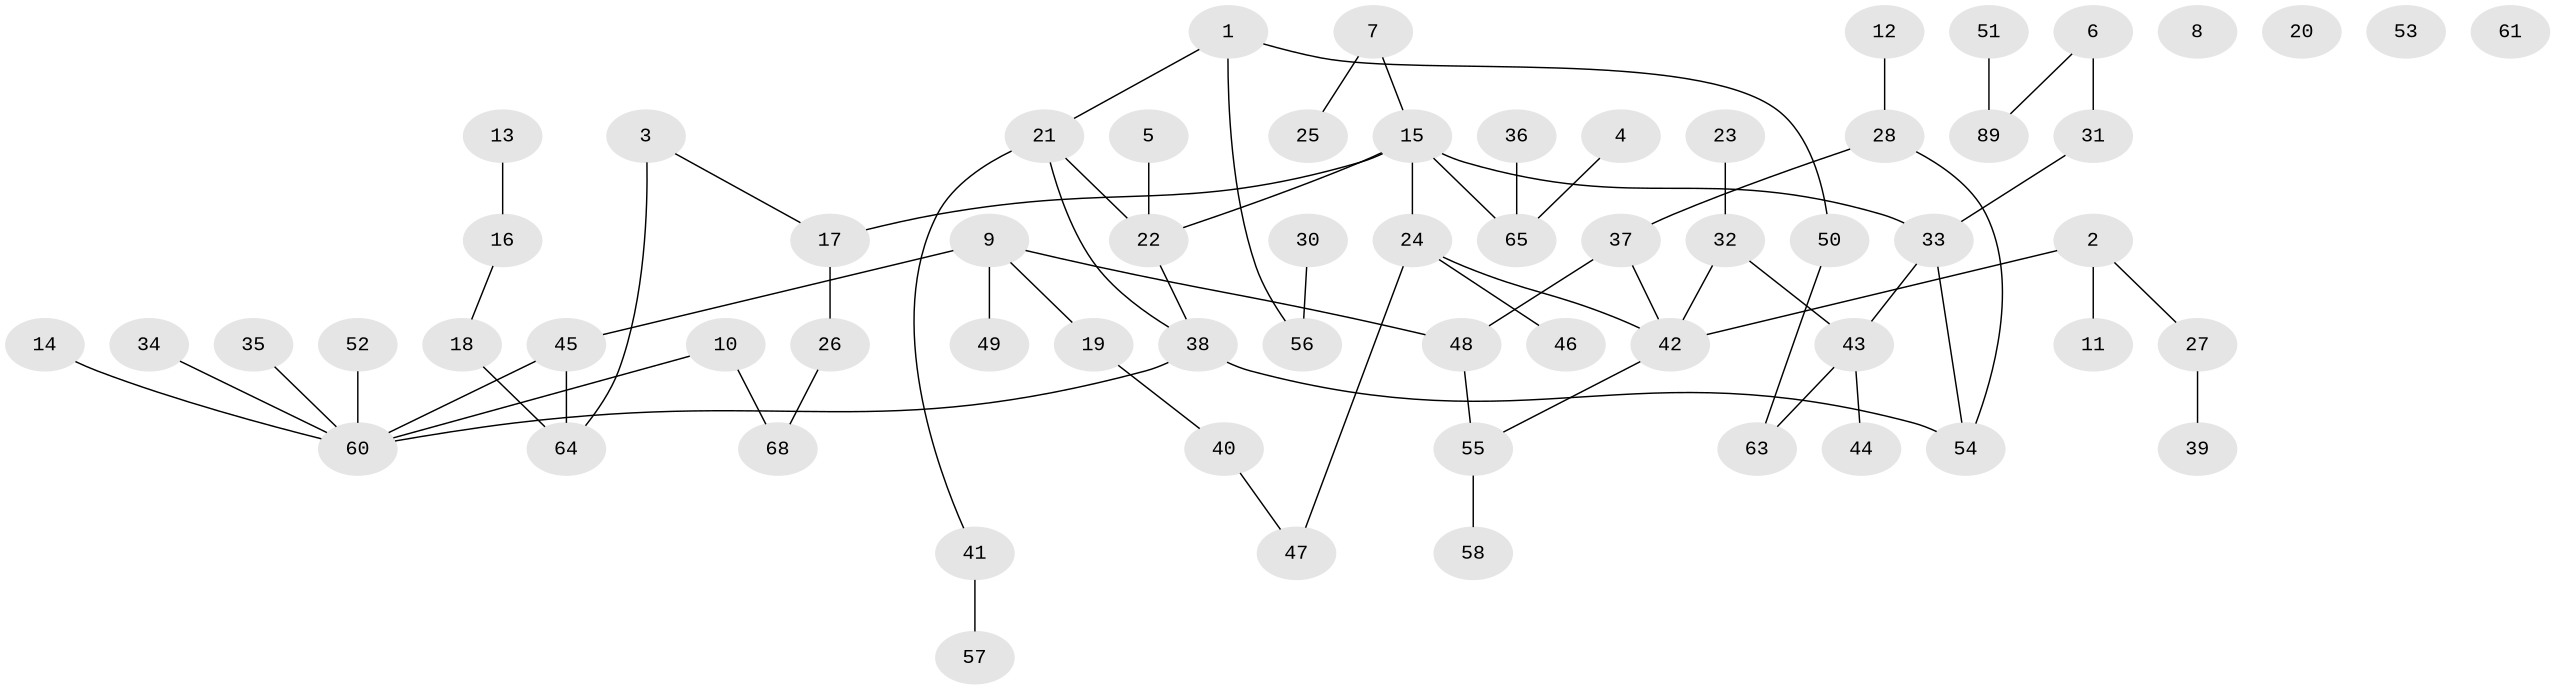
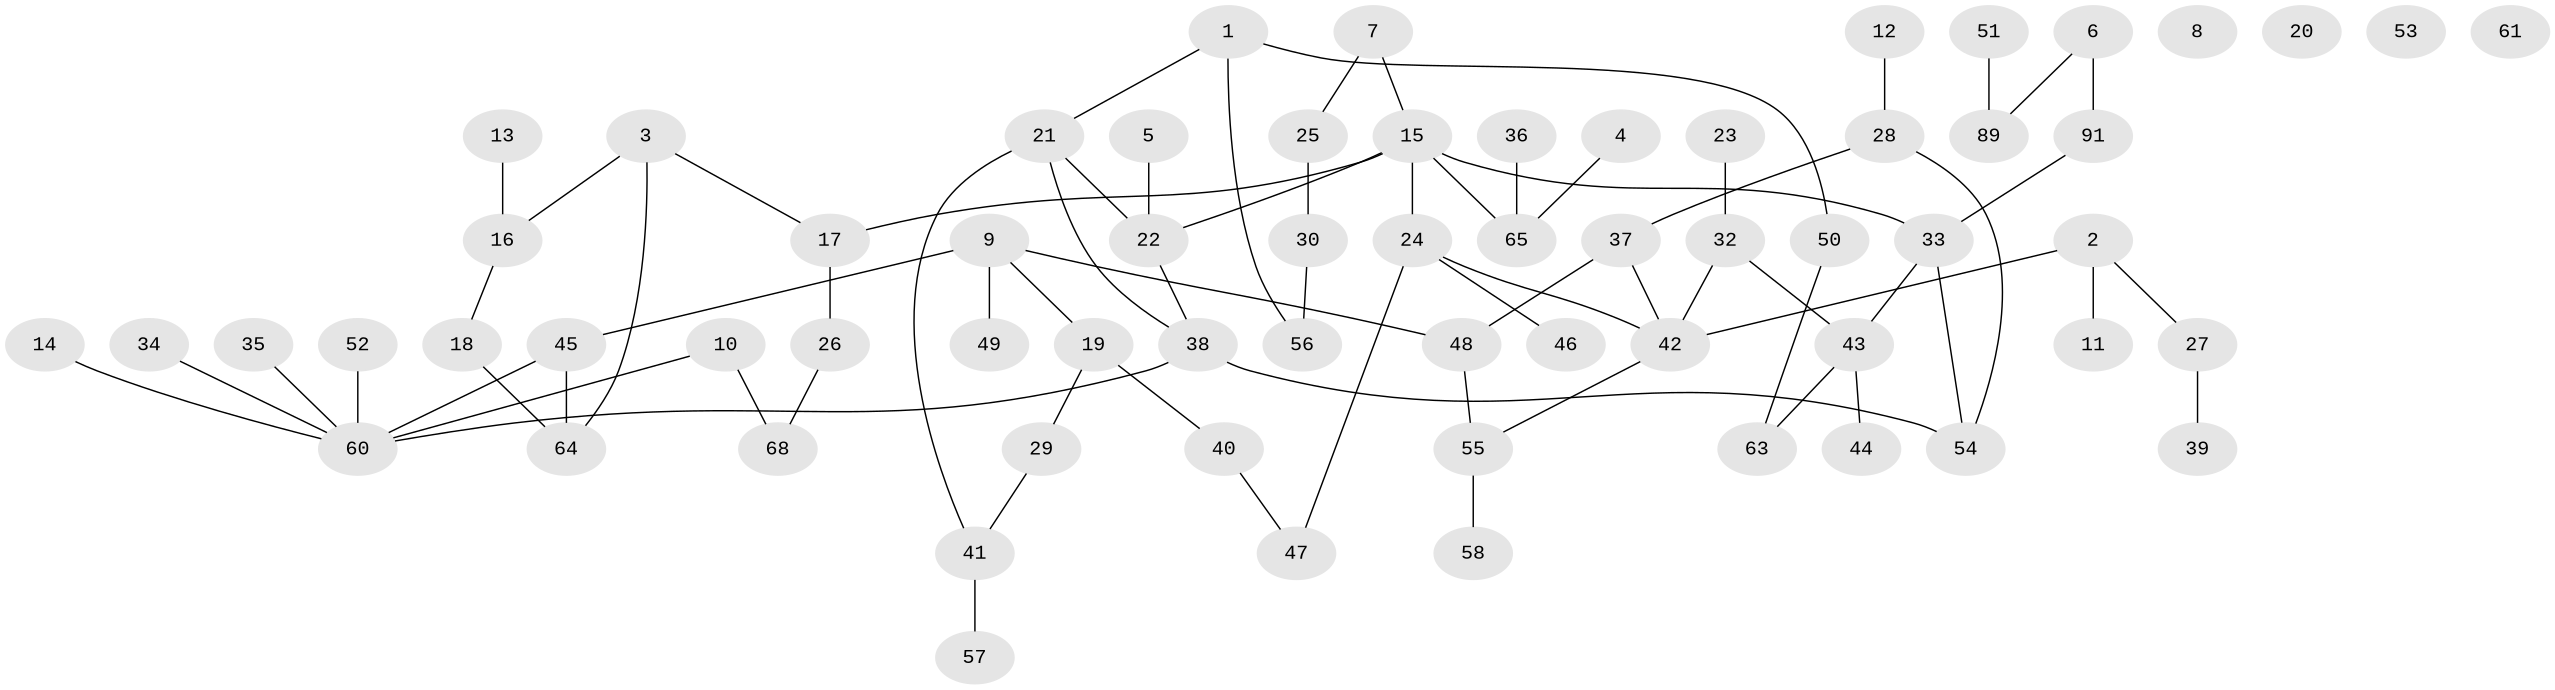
node "31": label "31" -> "91"
edge "3" -- "16": added
edge "25" -- "30": added
node "29": added
